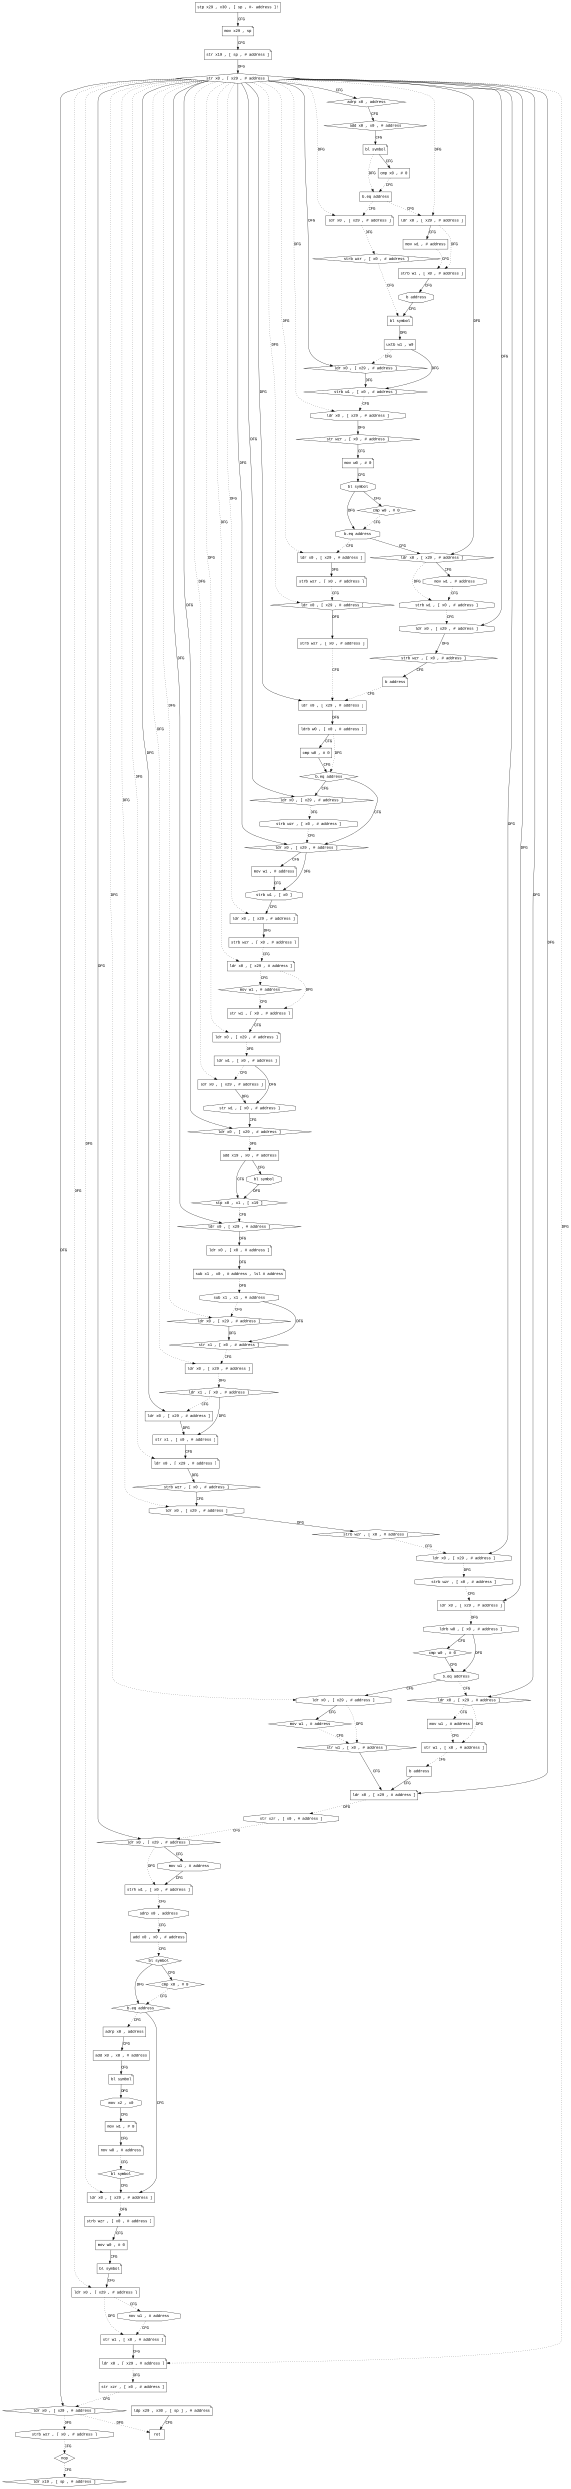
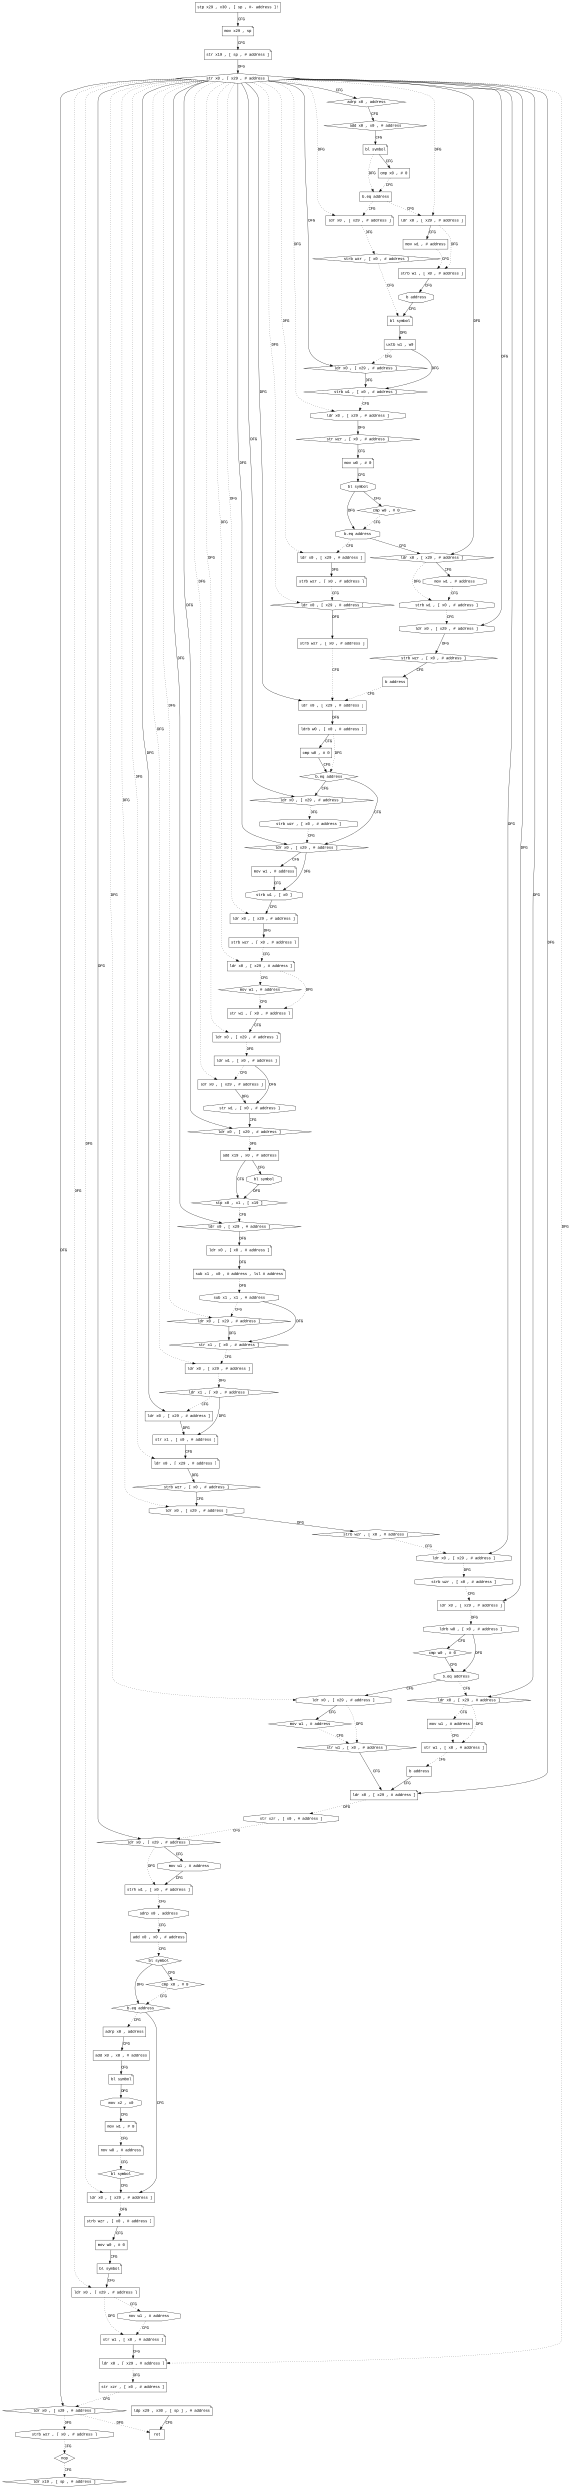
edge "mov w1 , # 0" -> "mov w0 , # address": style solid -> dotted
